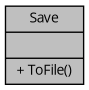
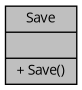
node "Save": text "+ ToFile()" -> "+ Save()"
